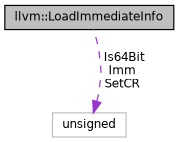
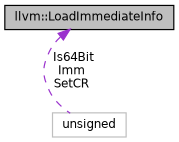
edge "llvm::LoadImmediateInfo" -> "unsigned": reversed
